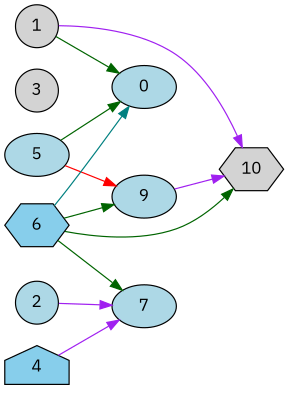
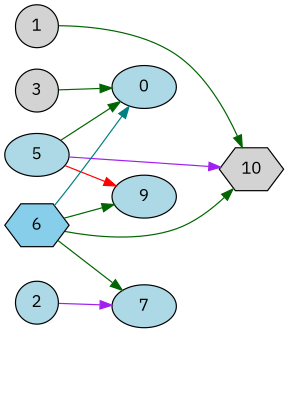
edge "1" -> "10": color purple -> darkgreen
edge "1" -> "0": now "3" -> "0"
edge "9" -> "10": now "5" -> "10"
node "4": removed
